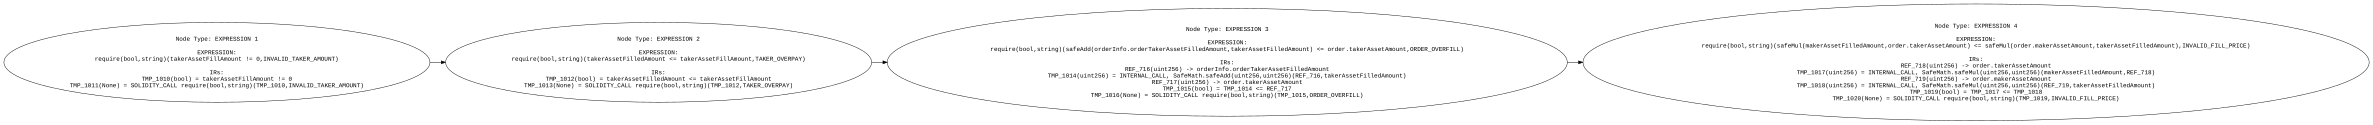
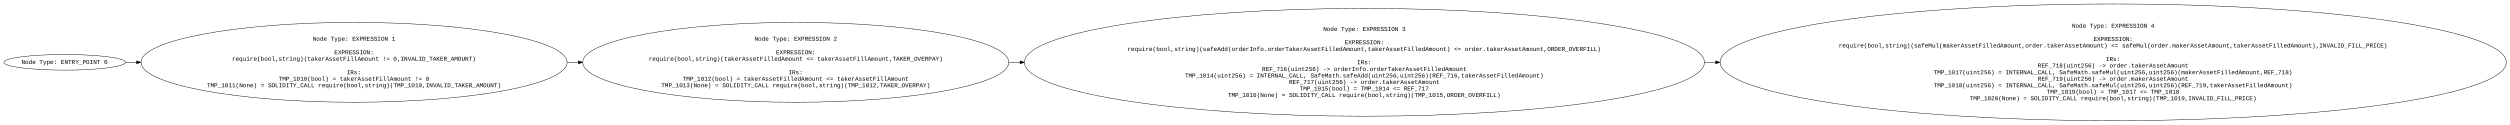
node "Node Type: ENTRY_POINT 0": added
